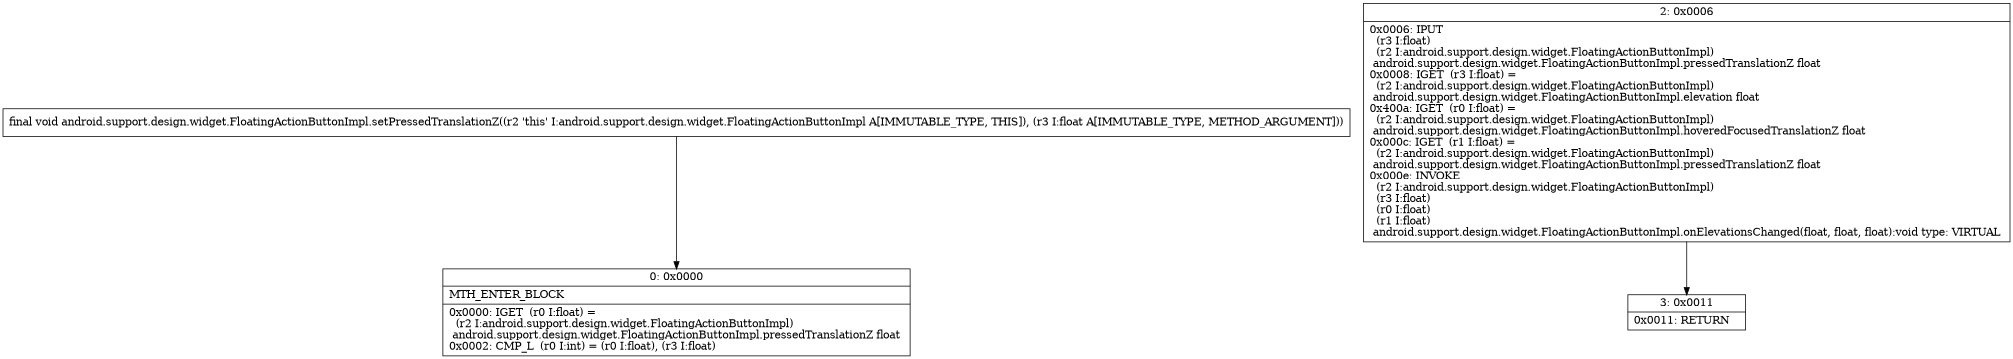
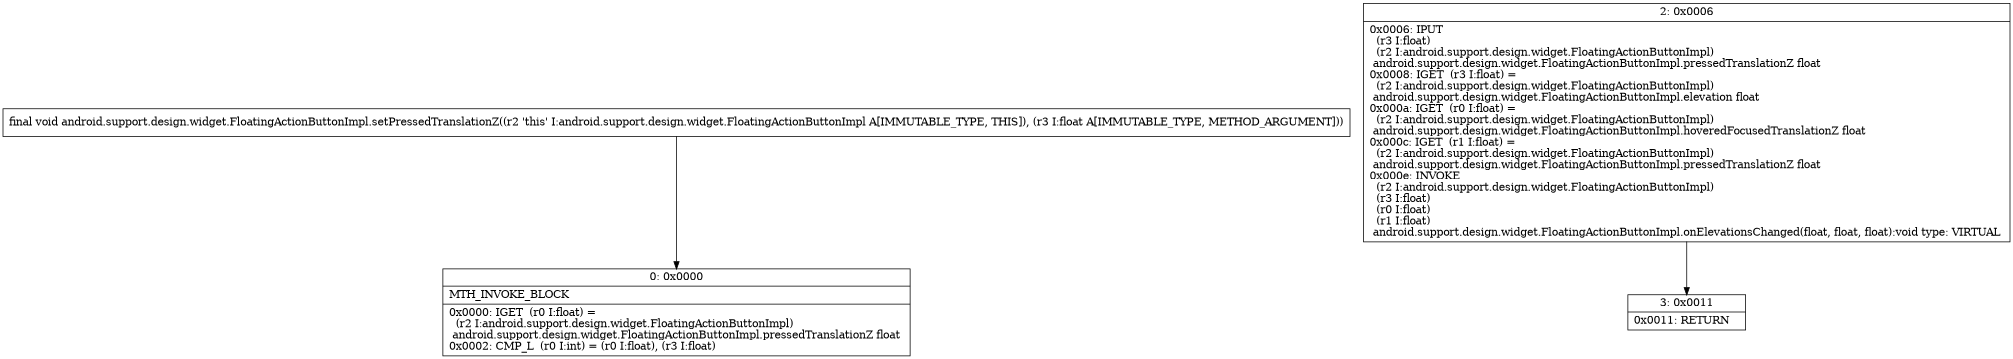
node "2: 0x0006": text "0x400a: IGET  (r0 I:float) =" -> "0x000a: IGET  (r0 I:float) ="
node "0: 0x0000": text "MTH_ENTER_BLOCK" -> "MTH_INVOKE_BLOCK"
